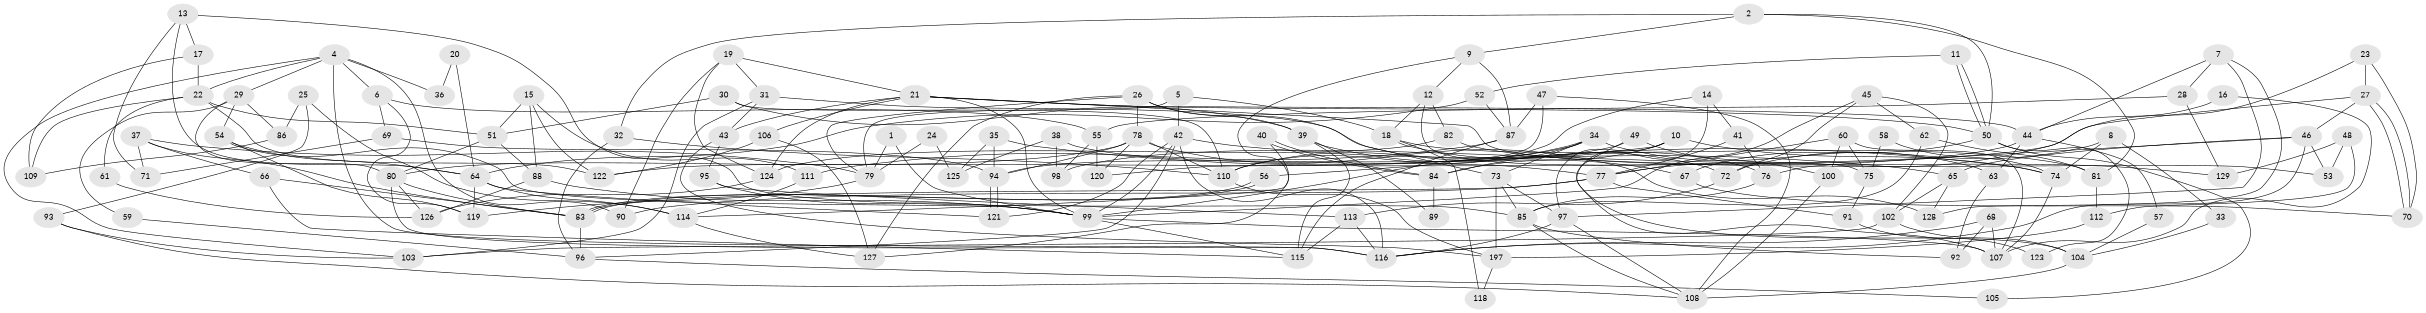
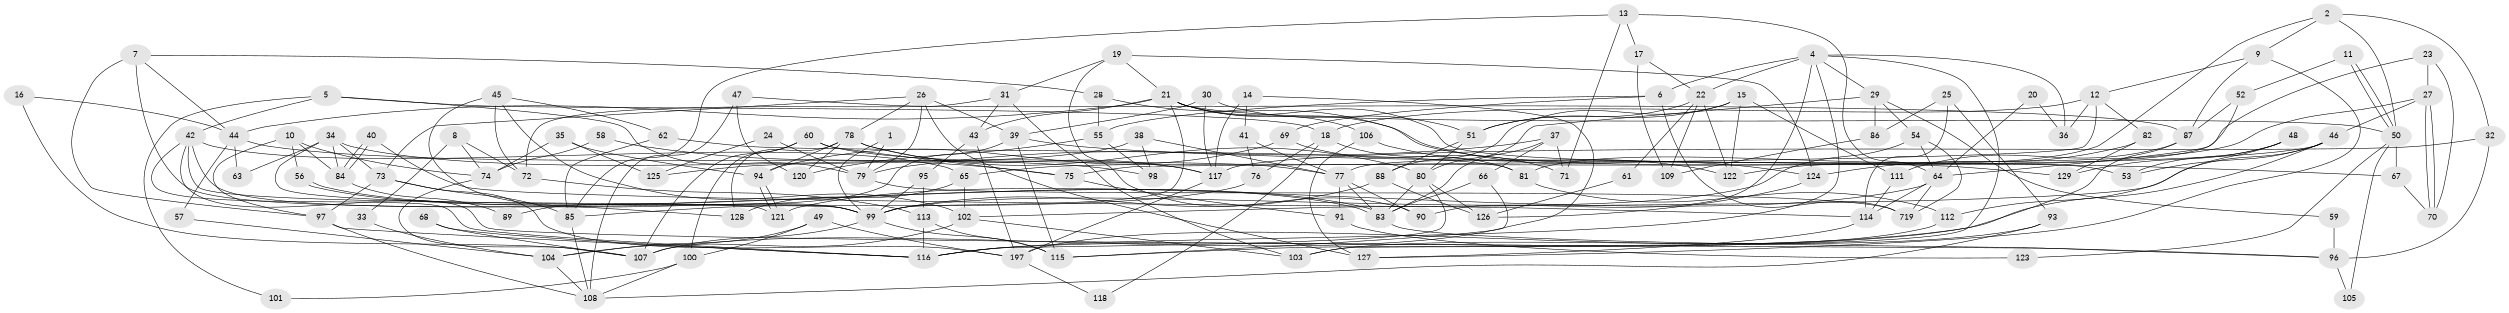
edge "12" -- "36": added
edge "46" -- "76": now "46" -- "102"
edge "49" -- "94": now "49" -- "197"
node "110": label "110" -> "117"
node "119": label "119" -> "719"
node "92": removed
node "101": added
